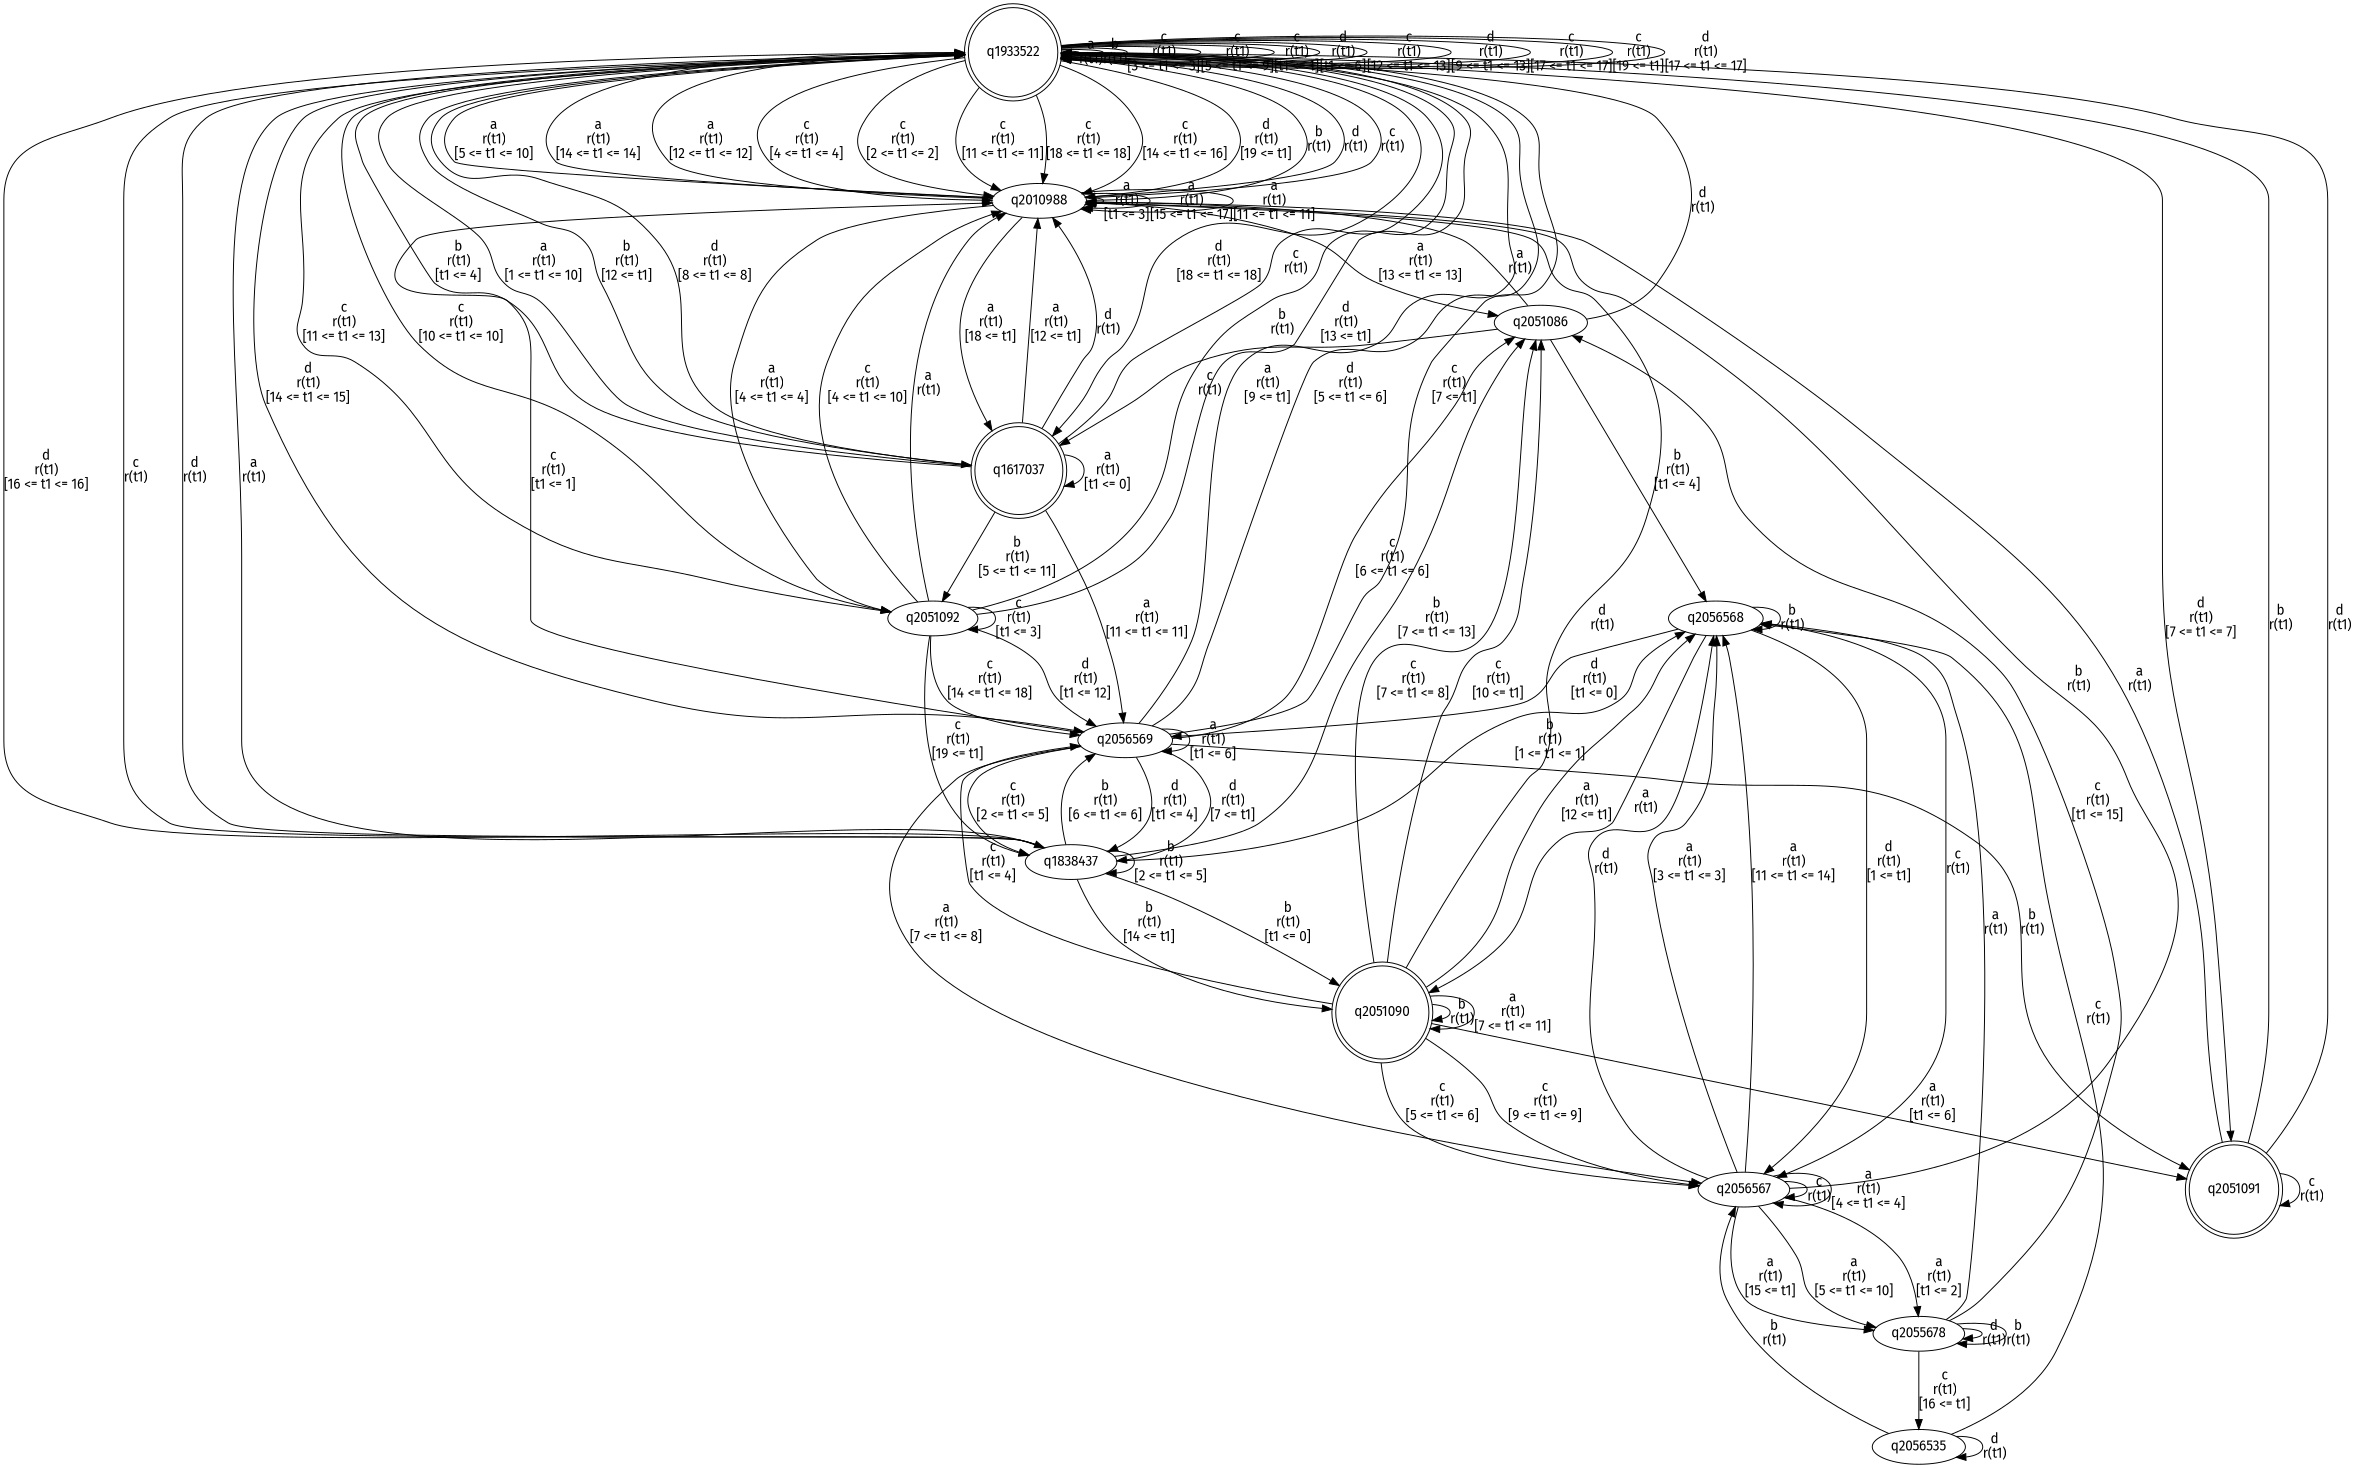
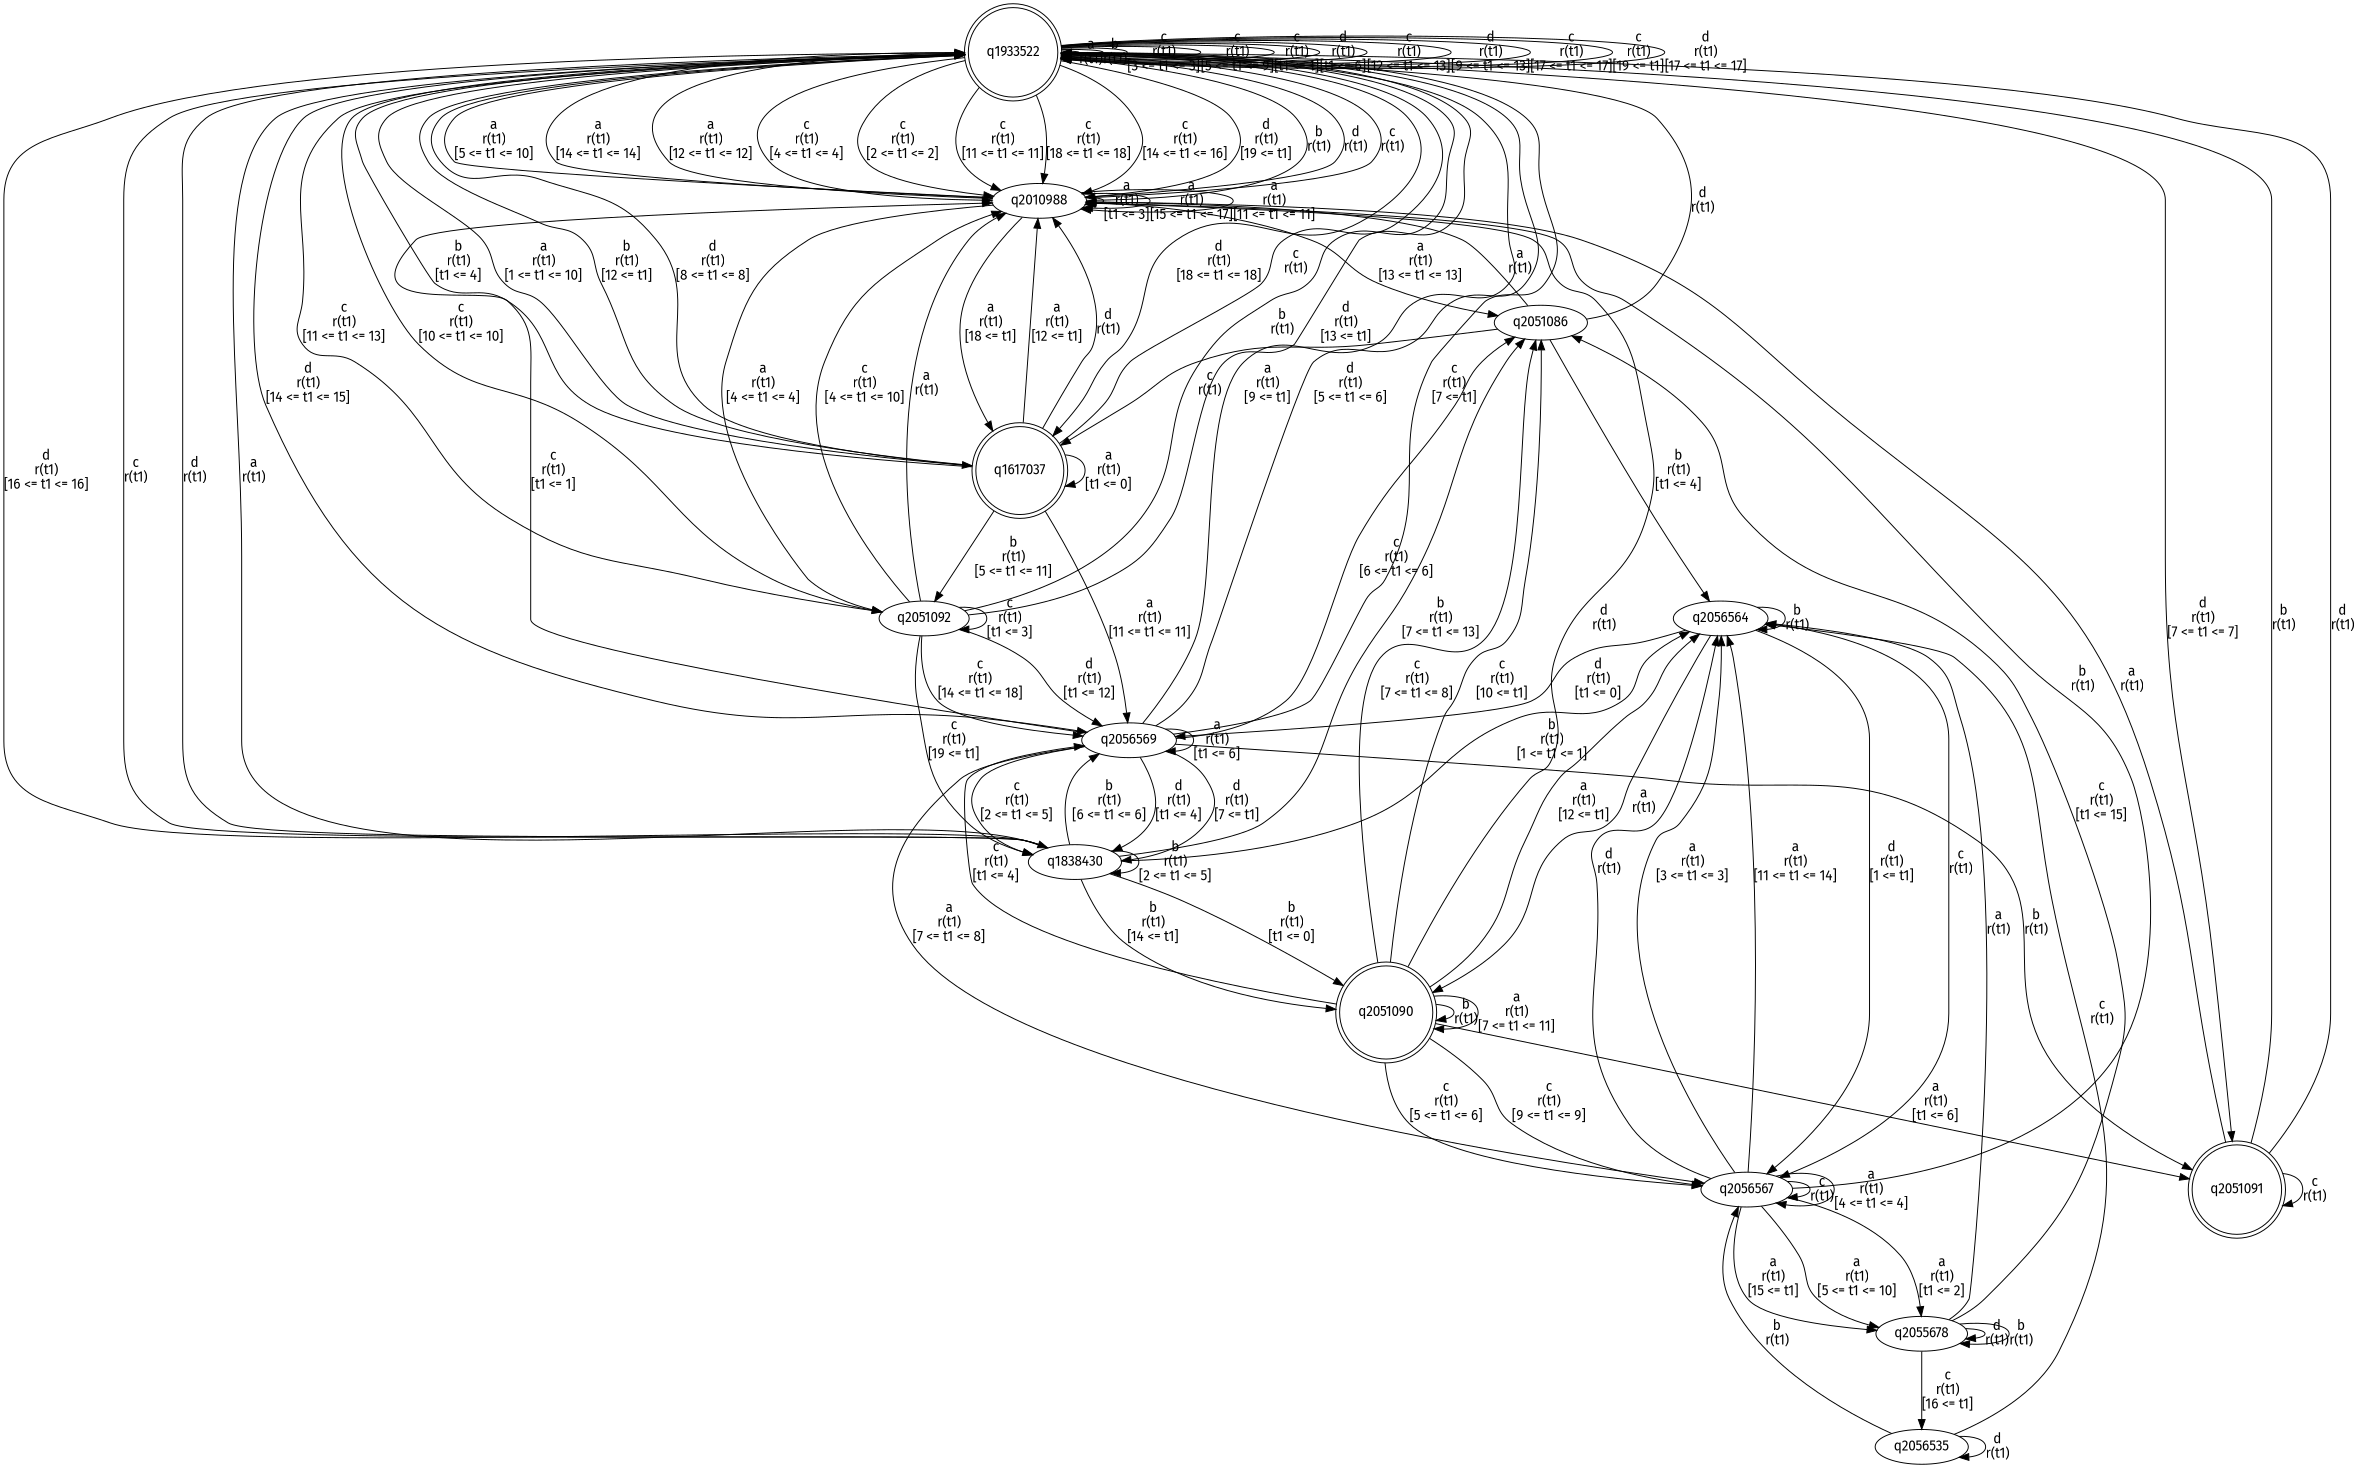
node "q2056568": label "q2056568" -> "q2056564"
node "q1838437": label "q1838437" -> "q1838430"
